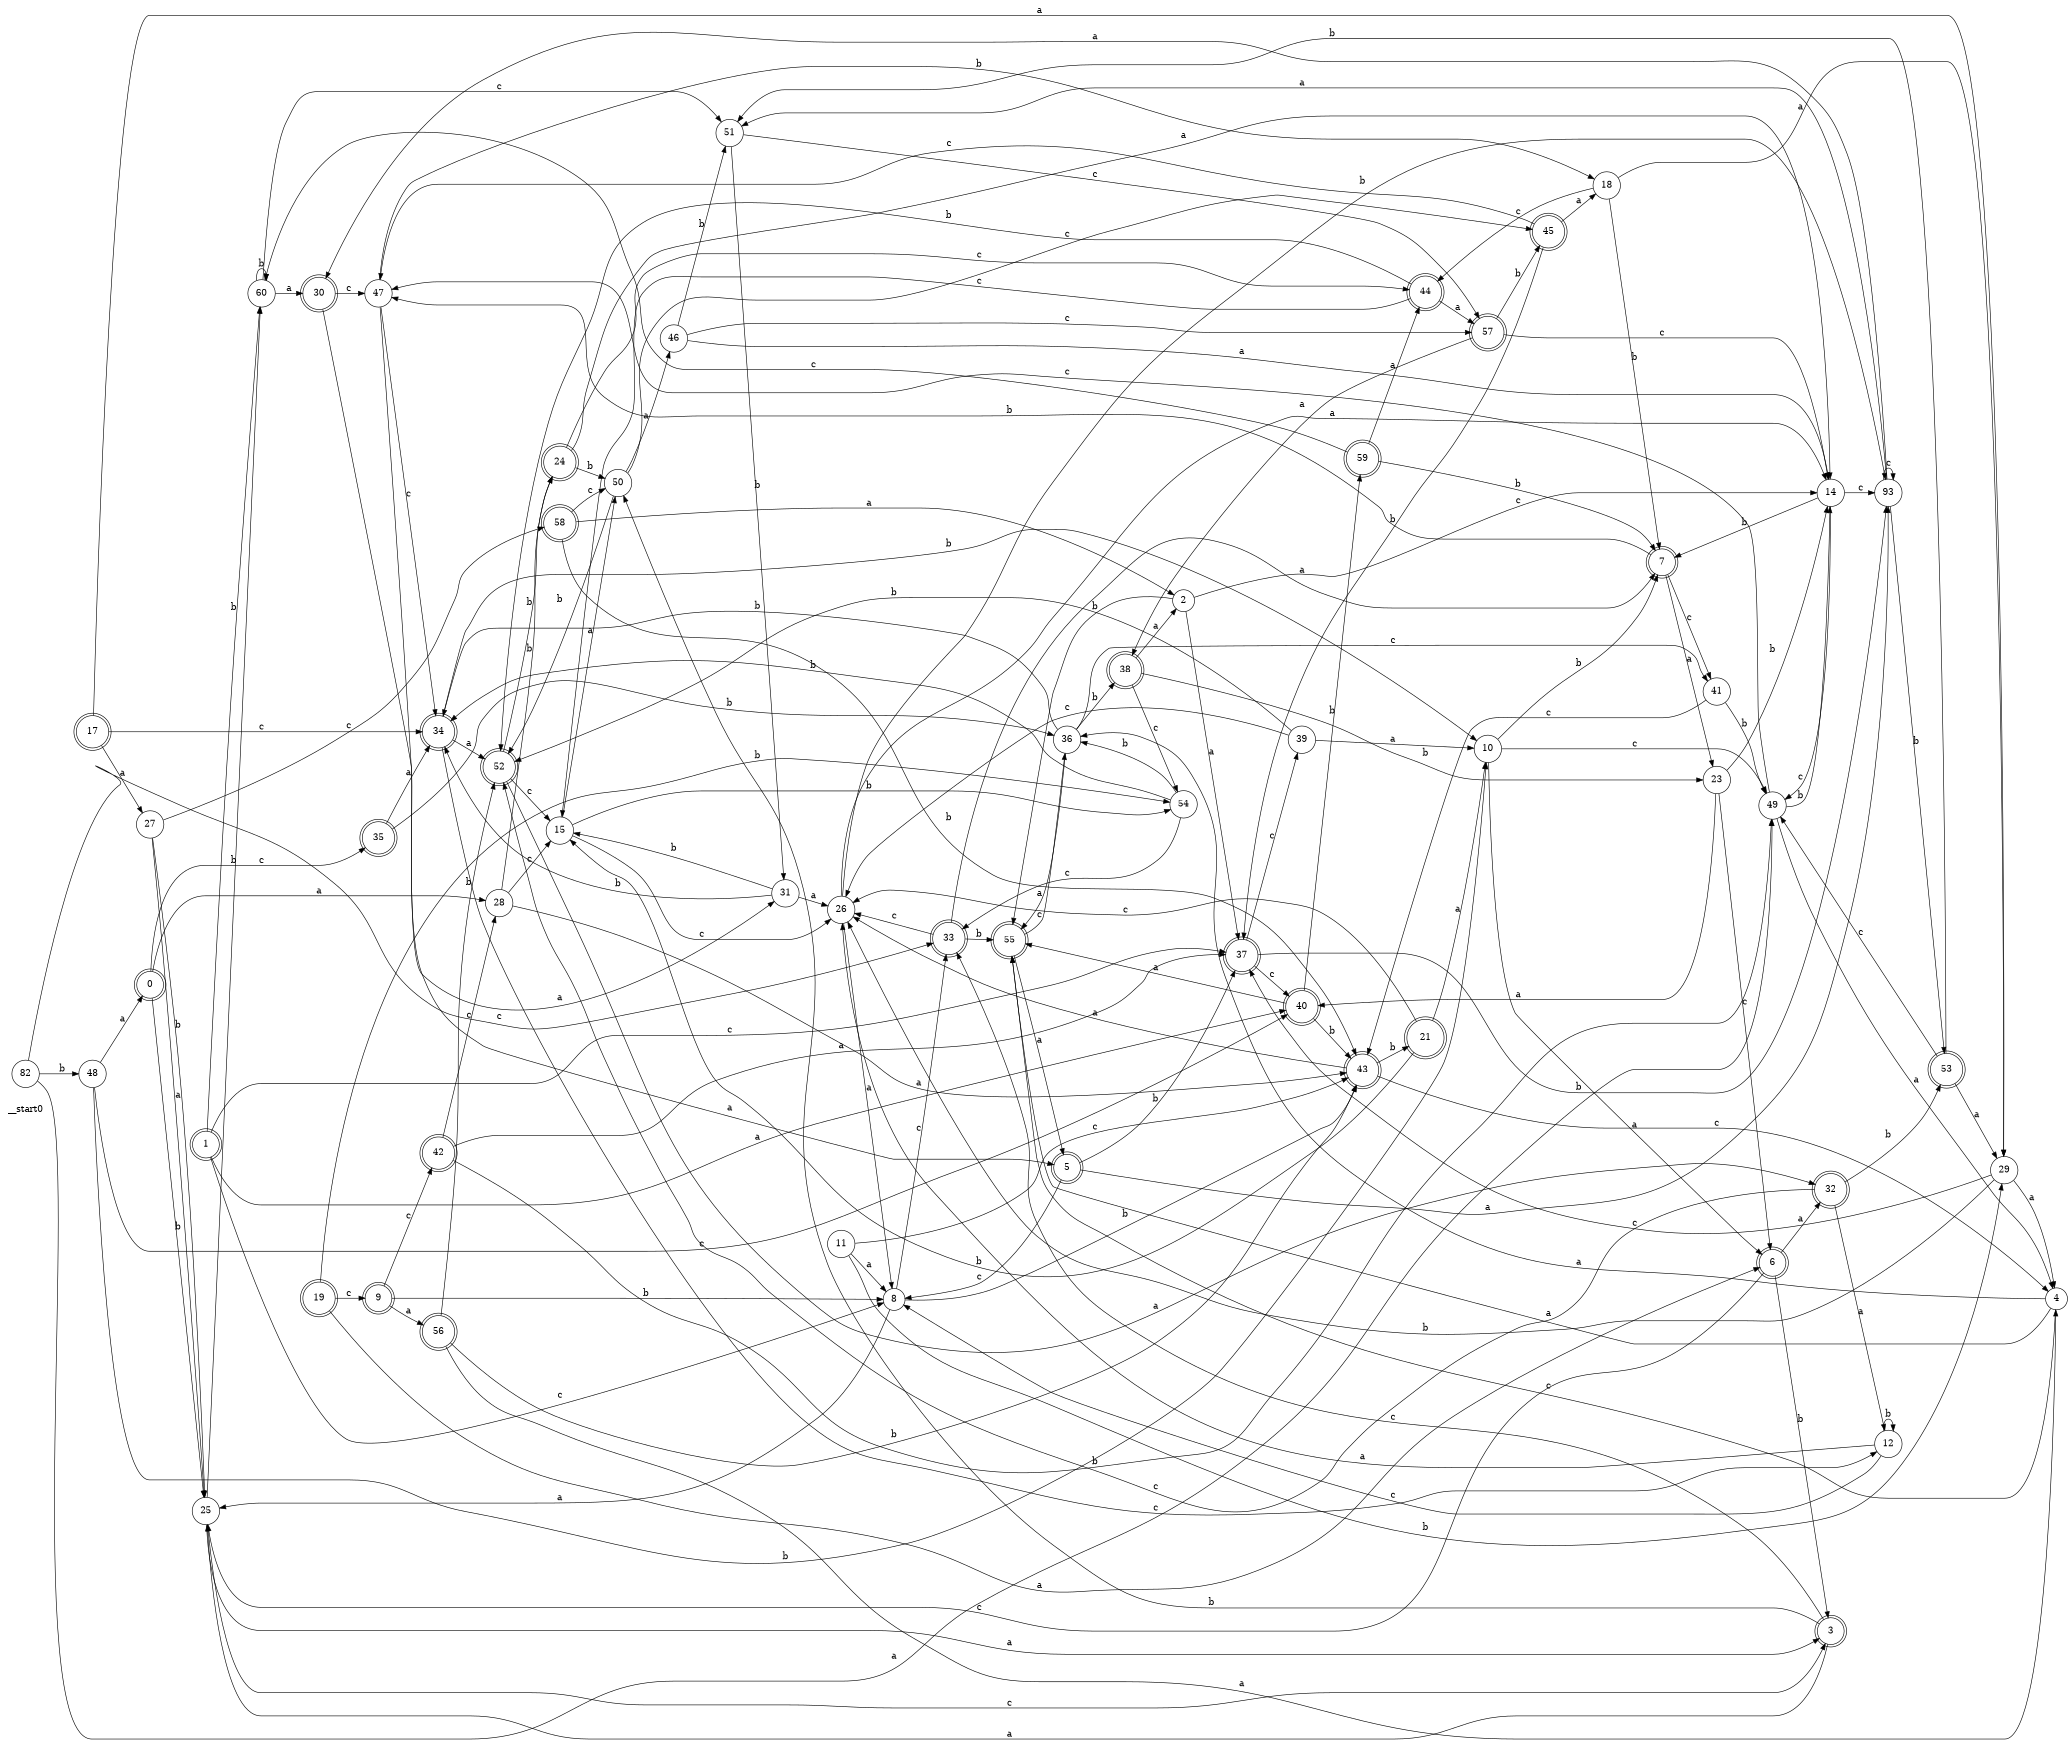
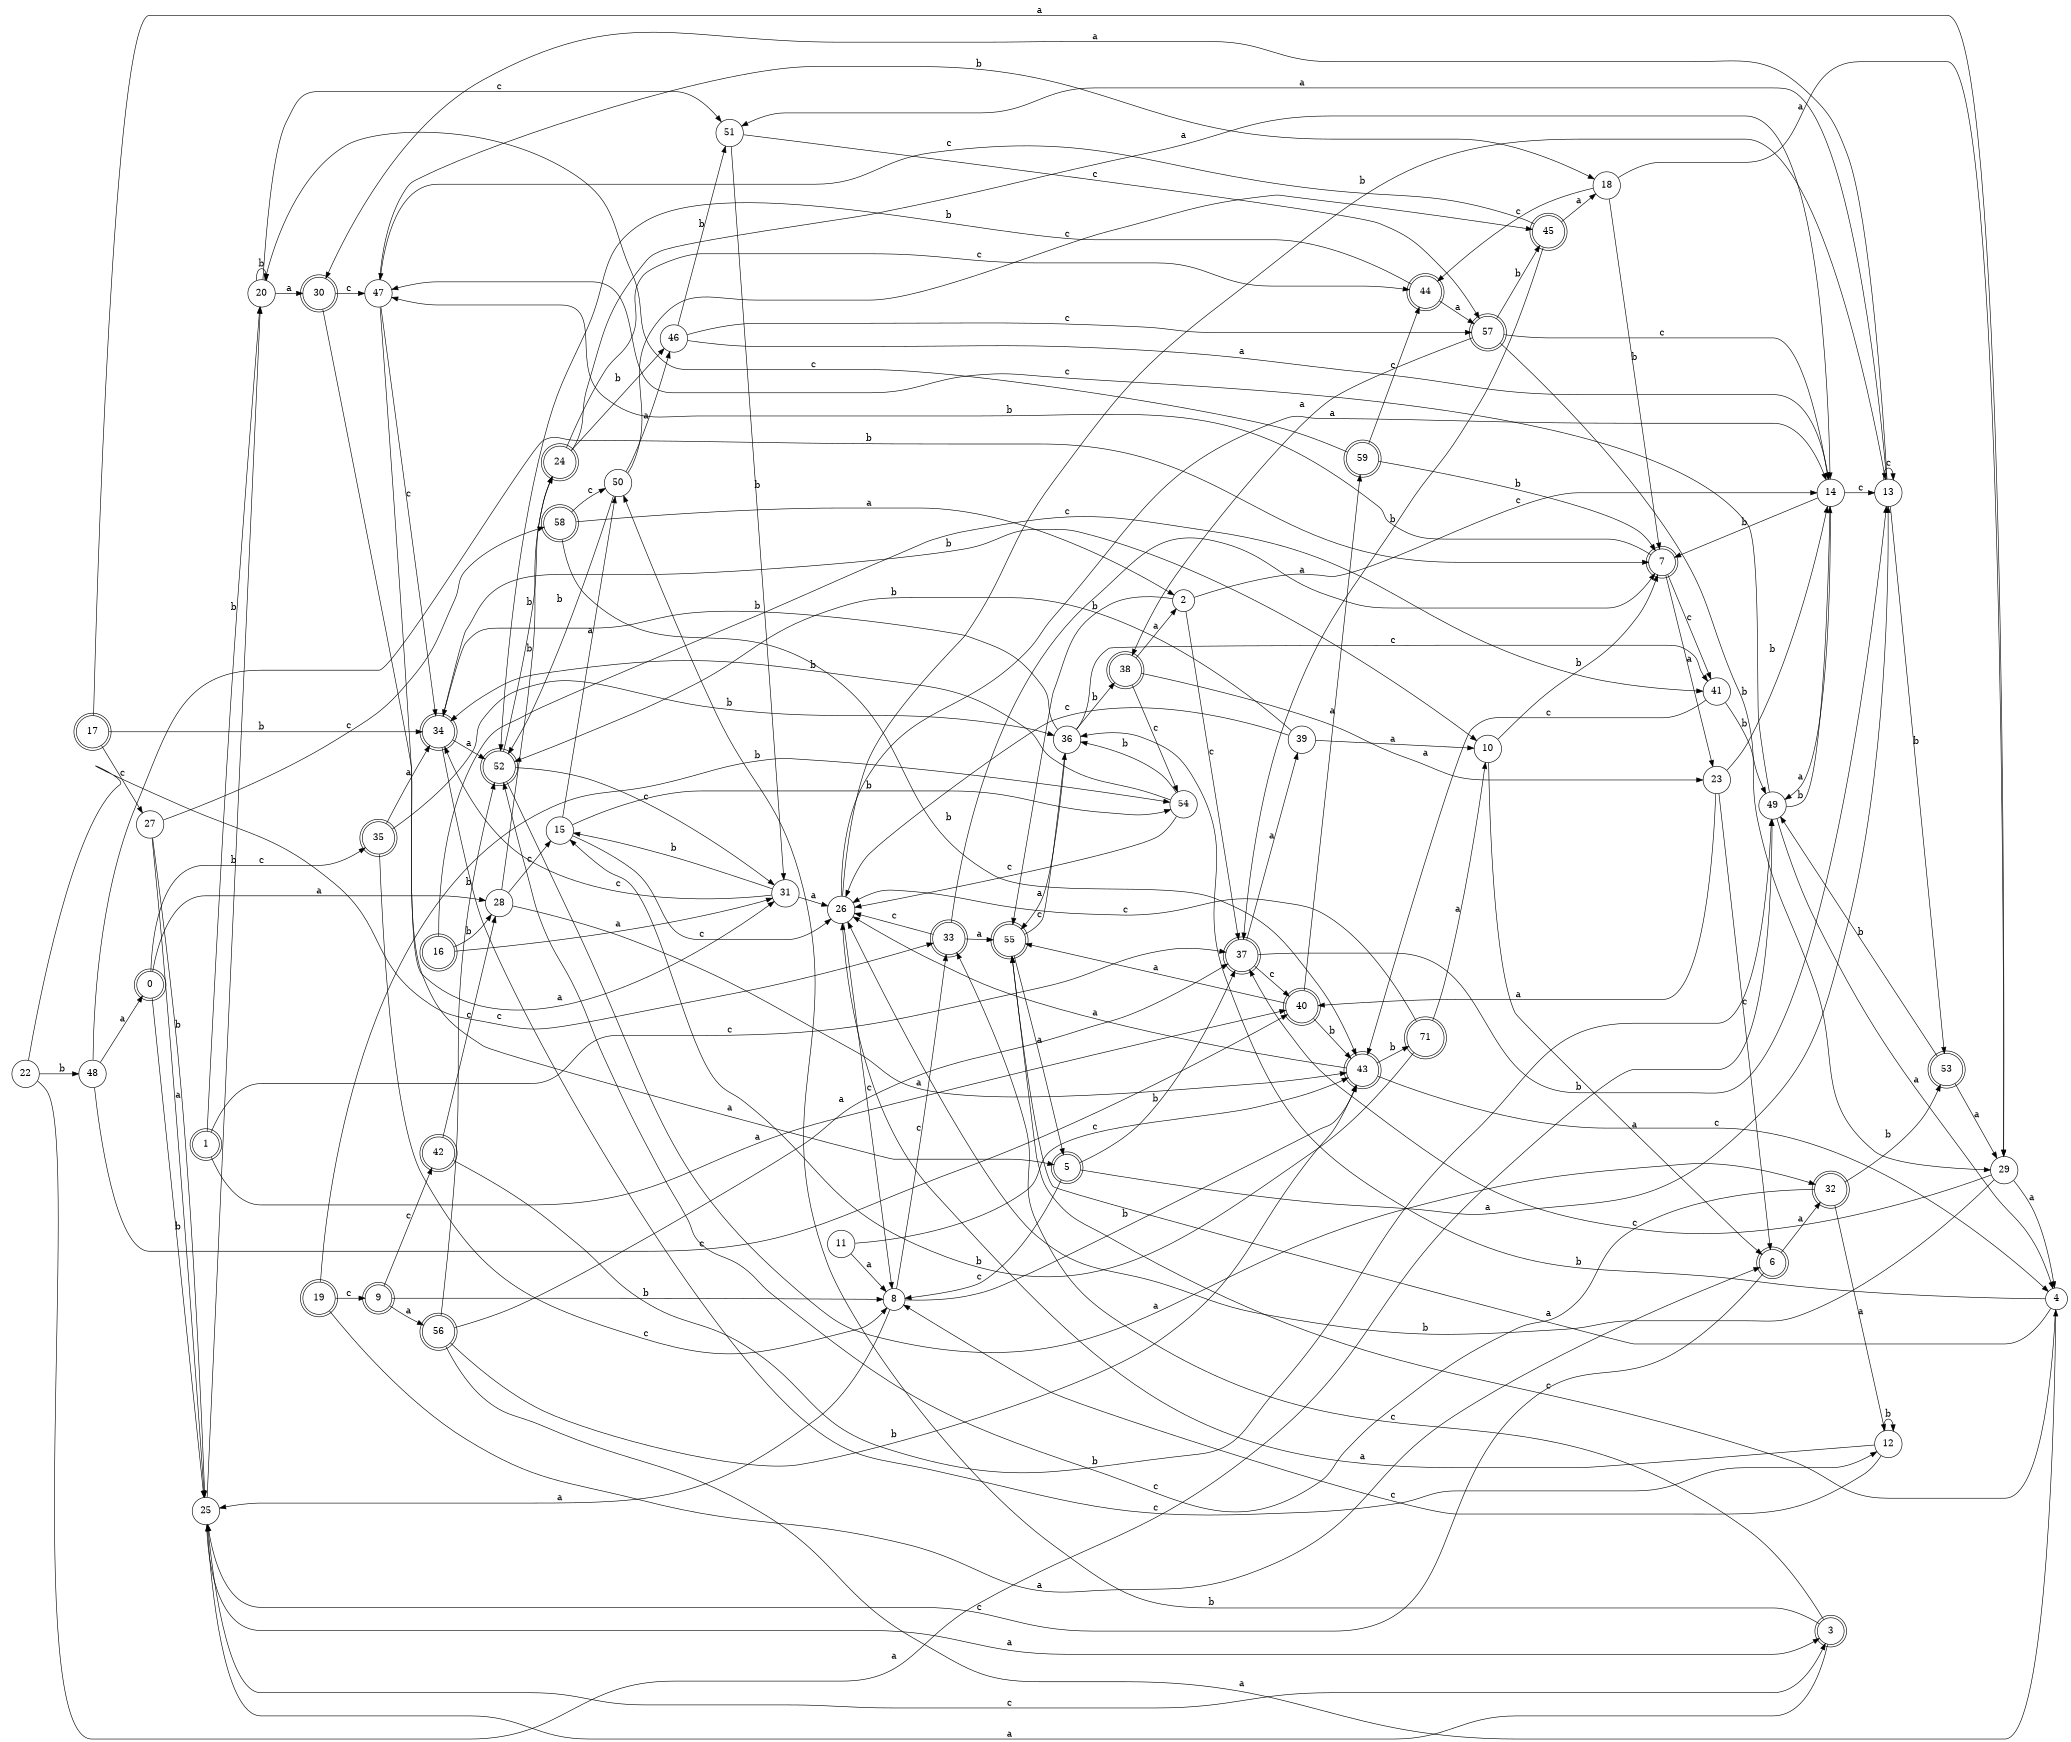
edge "53" -> "51": removed, label "b"
edge "44" -> "15": removed, label "c"
node "60": label "60" -> "20"
edge "59" -> "44": label "a" -> "c"
edge "24" -> "50": now "24" -> "46"
node "93": label "93" -> "13"
edge "40" -> "59": label "b" -> "a"
edge "17" -> "34": label "c" -> "b"
edge "10" -> "49": removed, label "c"
edge "2" -> "37": label "a" -> "c"
edge "38" -> "23": label "b" -> "a"
edge "17" -> "27": label "a" -> "c"
edge "14" -> "49": label "c" -> "a"
edge "52" -> "15": now "52" -> "31"
edge "37" -> "39": label "c" -> "a"
edge "54" -> "33": now "54" -> "26"
edge "31" -> "34": label "b" -> "c"
edge "53" -> "49": label "c" -> "b"
edge "33" -> "55": label "b" -> "a"
node "16": added
node "21": label "21" -> "71"
edge "42" -> "37": now "56" -> "37"
node "82": label "82" -> "22"
edge "26" -> "8": label "a" -> "c"
node "__start0": removed
edge "4" -> "36": label "a" -> "b"
edge "1" -> "8": now "35" -> "8"
edge "6" -> "3": removed, label "b"
edge "11" -> "29": now "57" -> "29"
edge "48" -> "10": now "48" -> "7"
